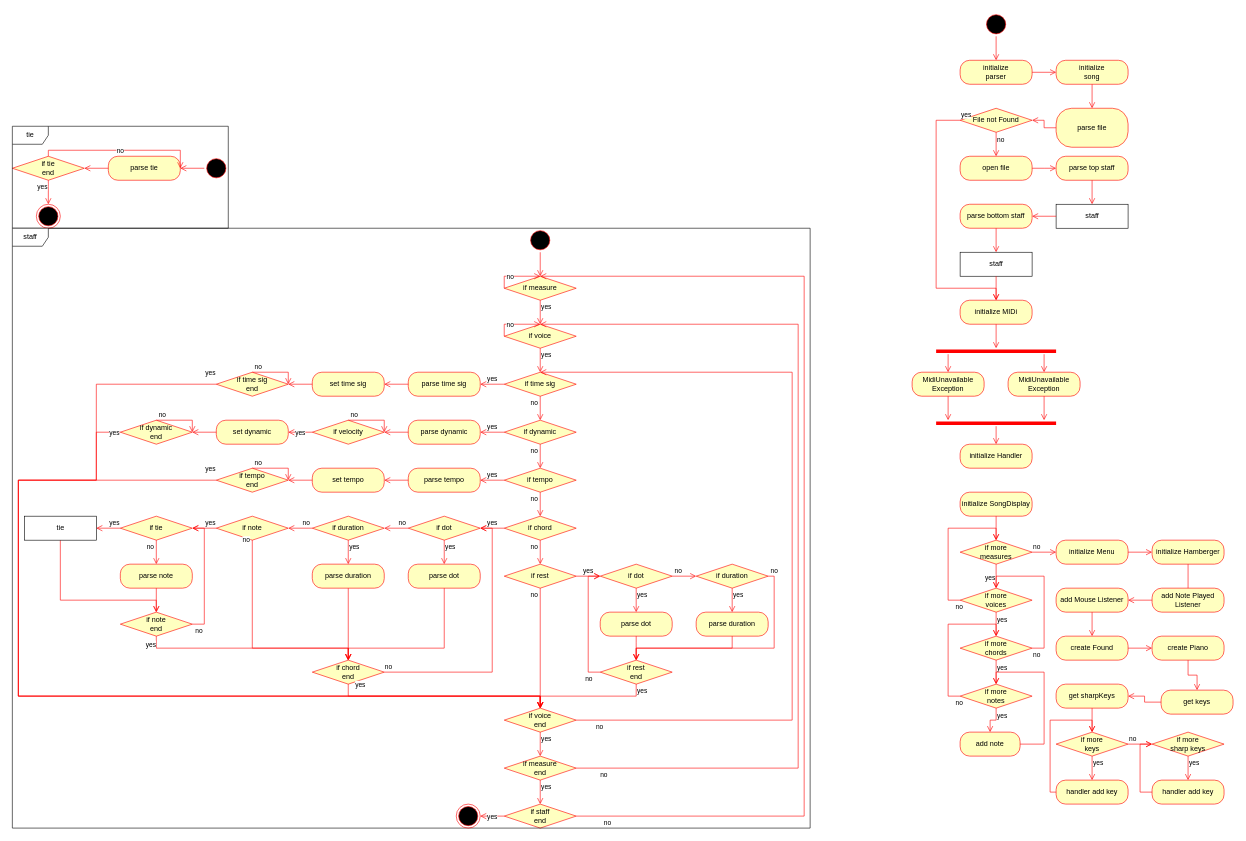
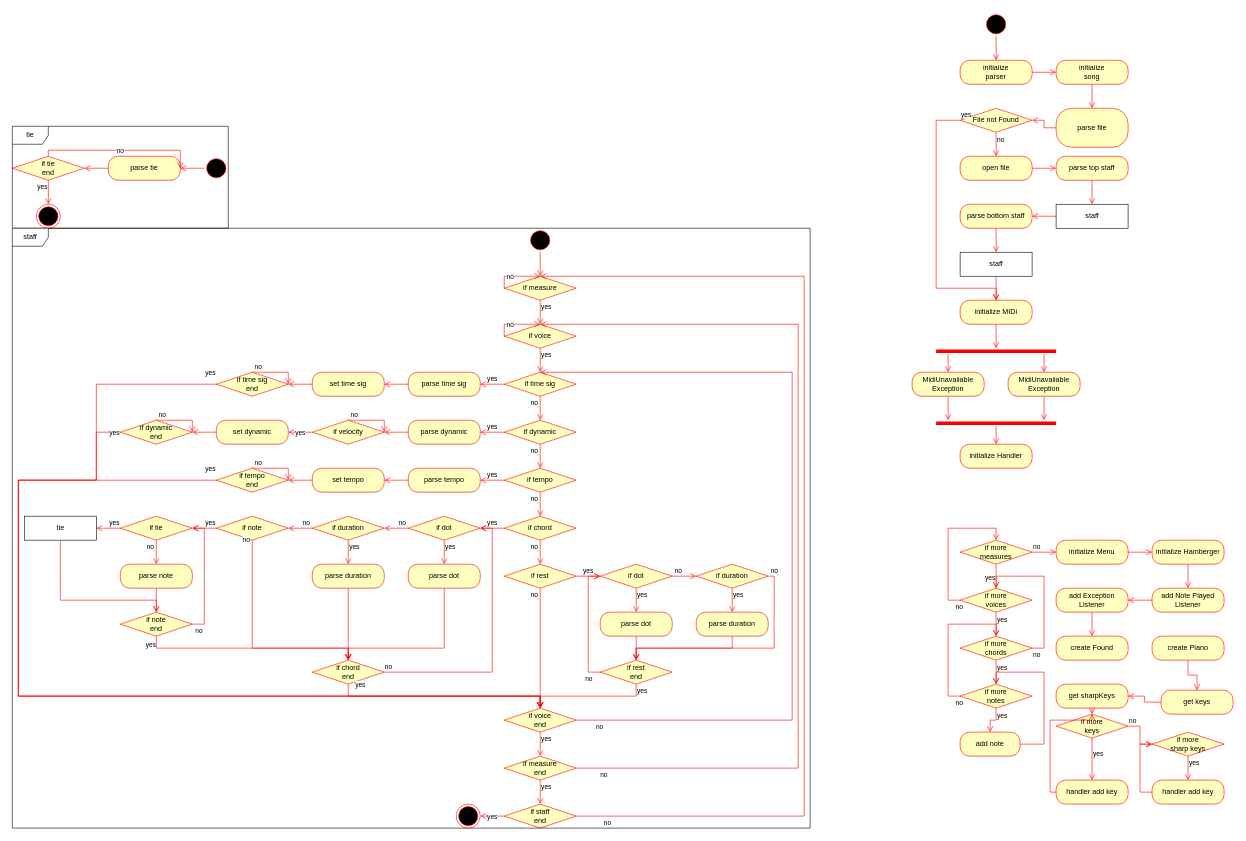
node "initialize SongDisplay": removed
edge "initialize SongDisplay" -> "if more measures": removed
edge "initialize Hamberger" -- "add Note Played Listener": arrowhead none -> open
node "add Mouse Listener": label "add Mouse Listener" -> "add Exception Listener"
edge "create Found" -> "create Piano": removed
node "if more keys": moved (1092, 744) -> (1092, 726)
